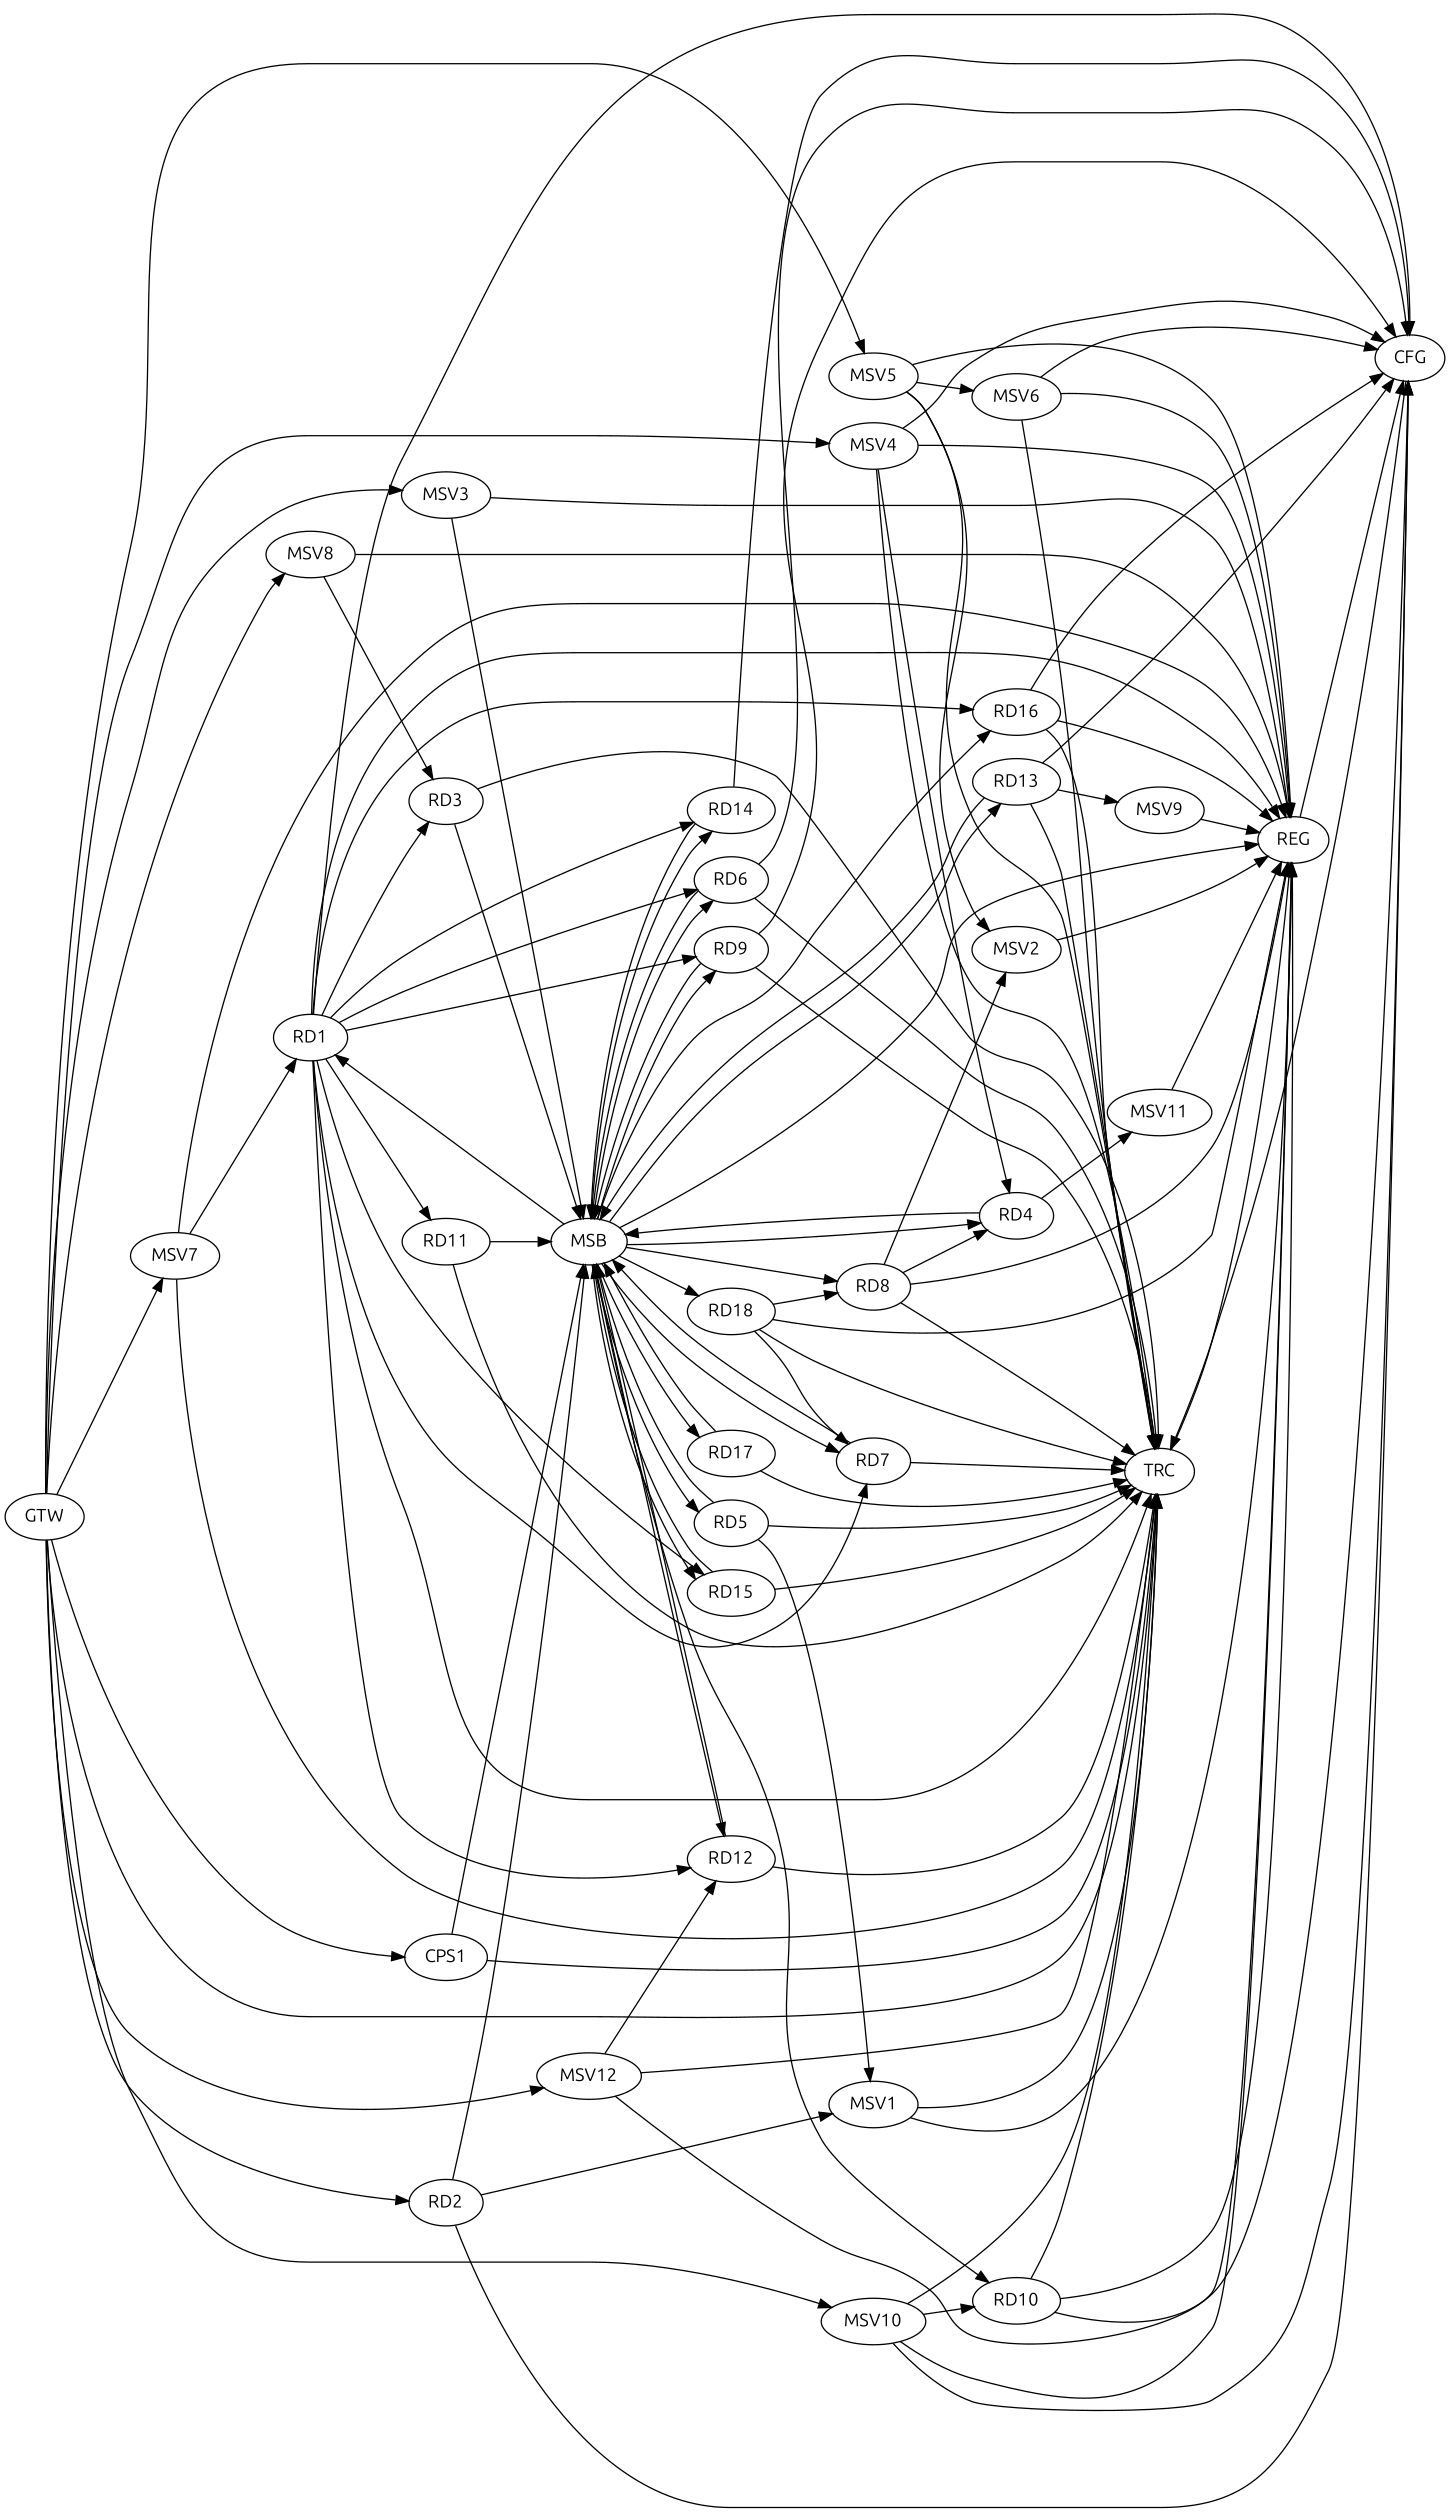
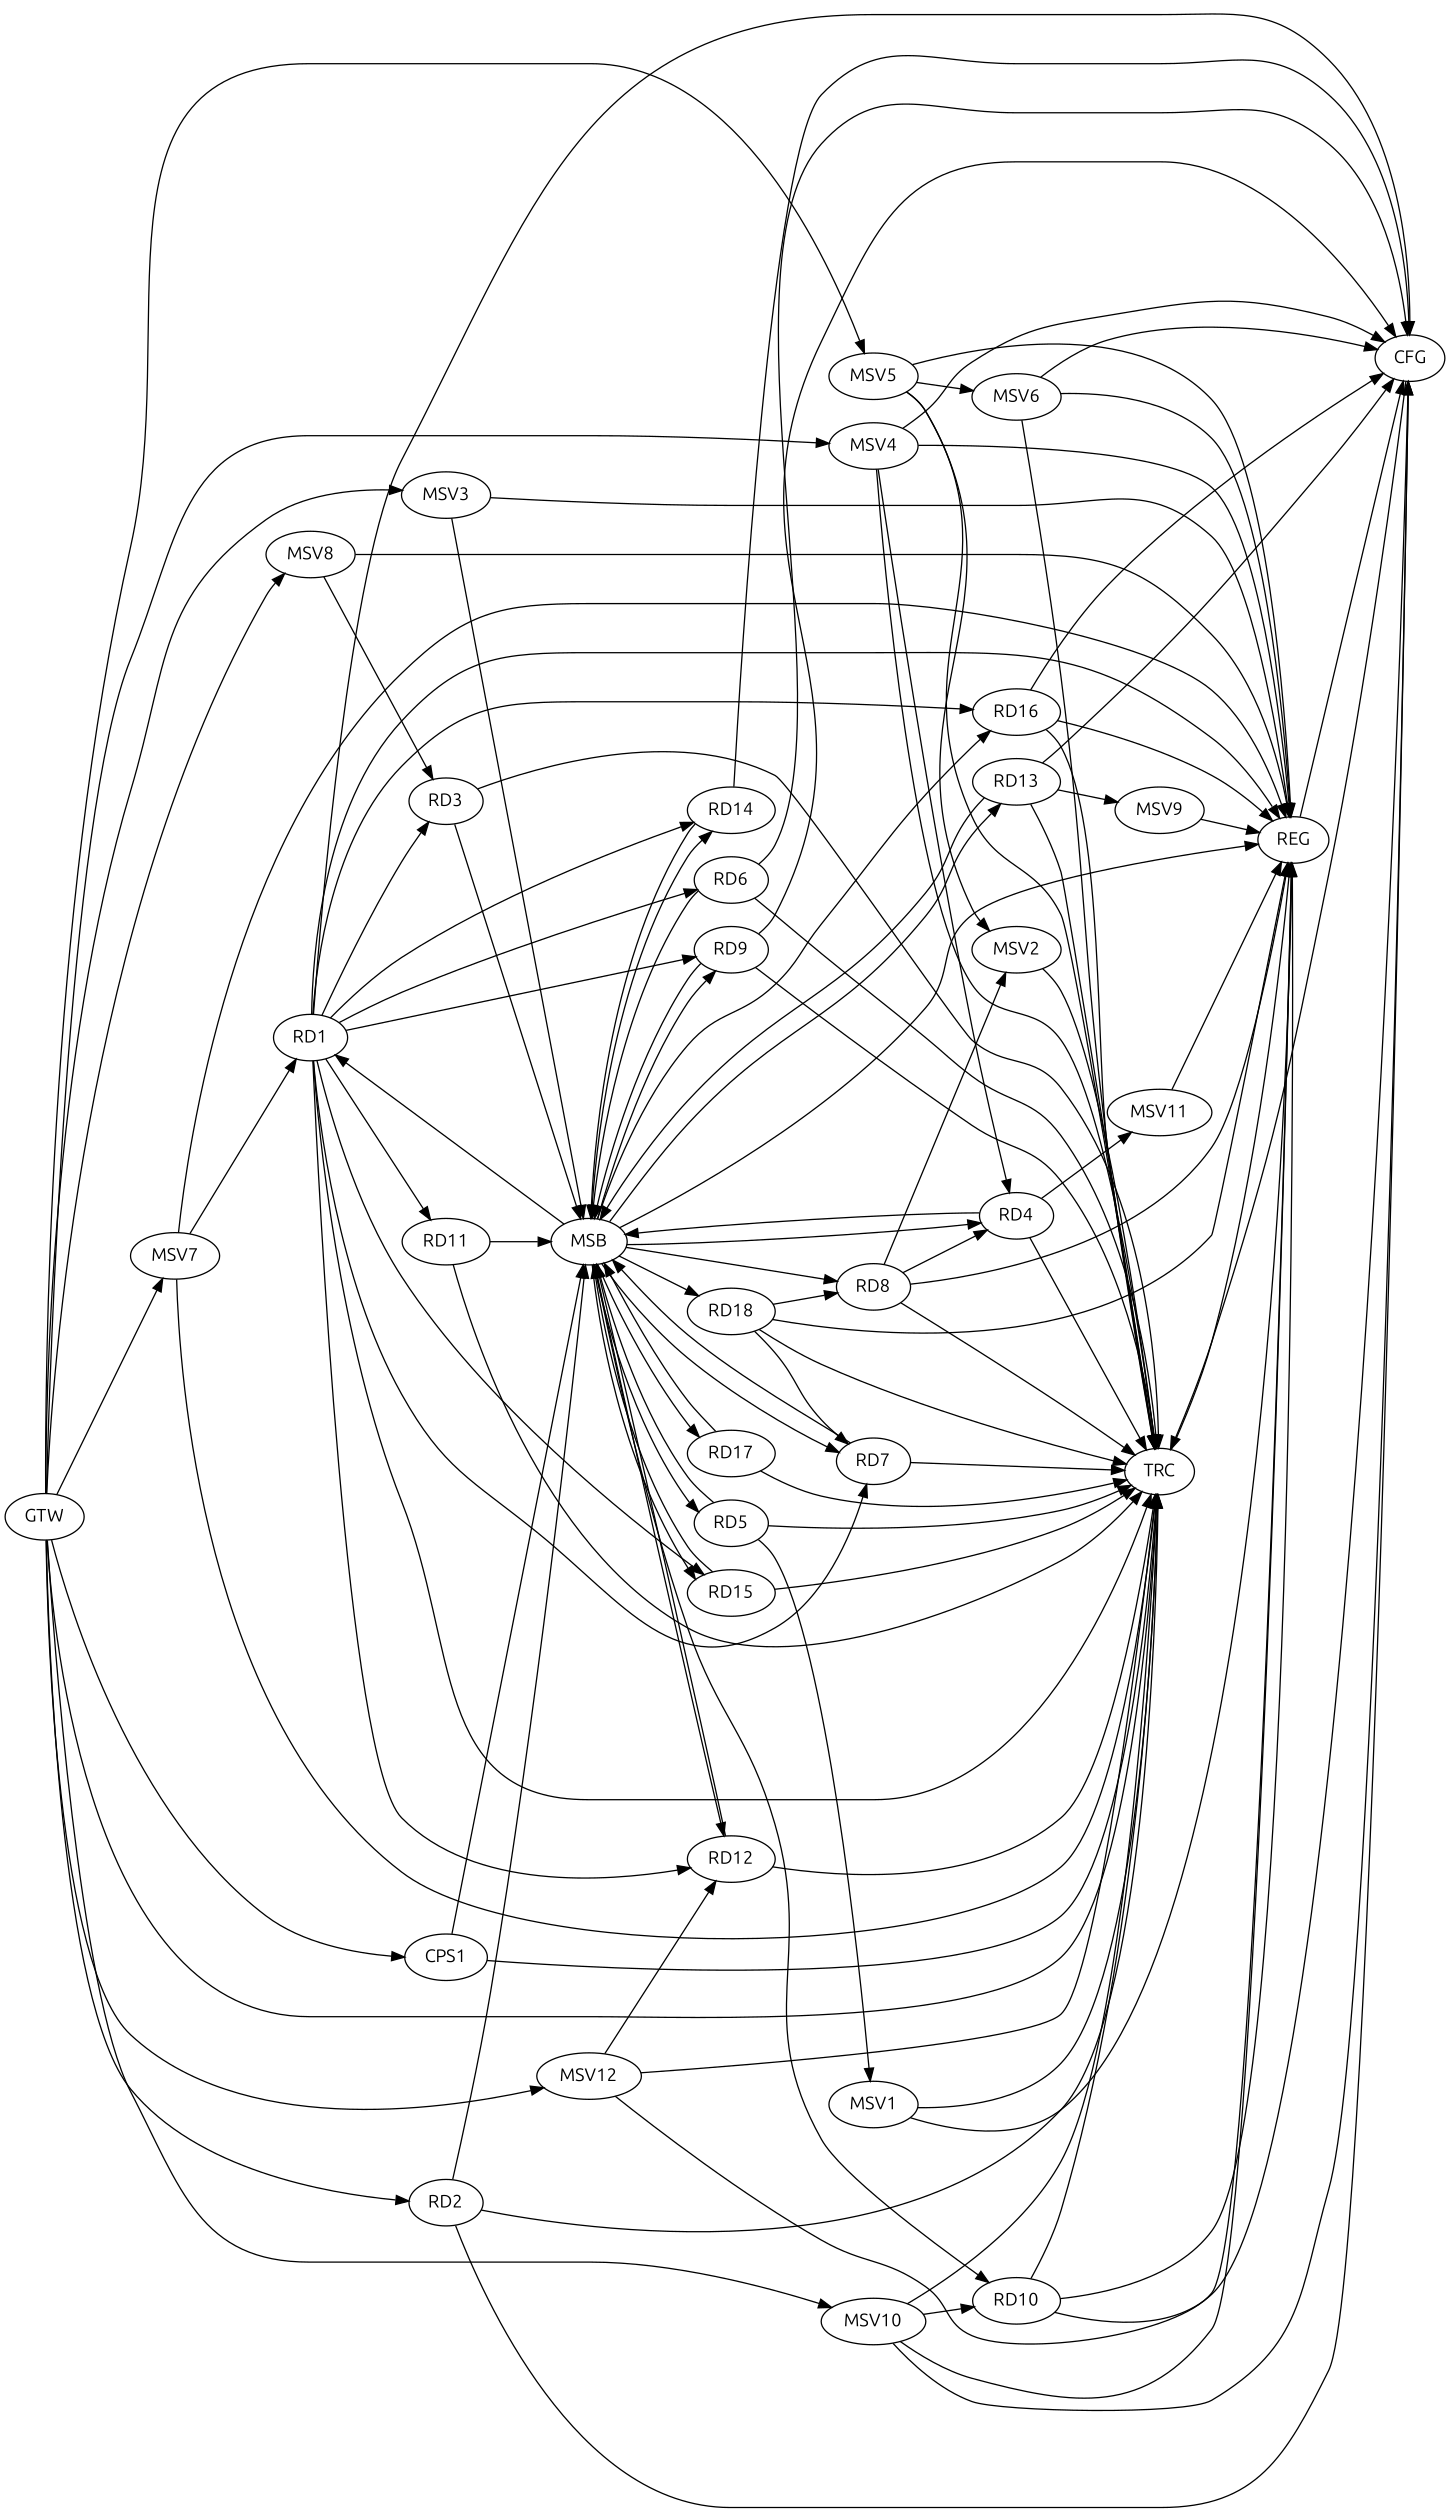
edge "MSV2" -> "REG": now "MSV2" -> "TRC"
edge "MSB" -> "RD6": removed
edge "RD4" -> "TRC": added
edge "RD2" -> "MSV1": now "RD2" -> "TRC"
